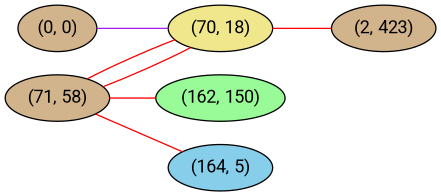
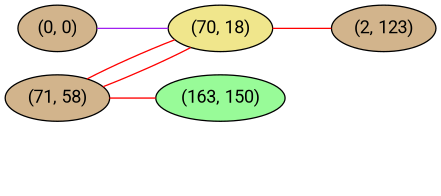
node "(2, 423)": label "(2, 423)" -> "(2, 123)"
node "(162, 150)": label "(162, 150)" -> "(163, 150)"
node "(164, 5)": removed
